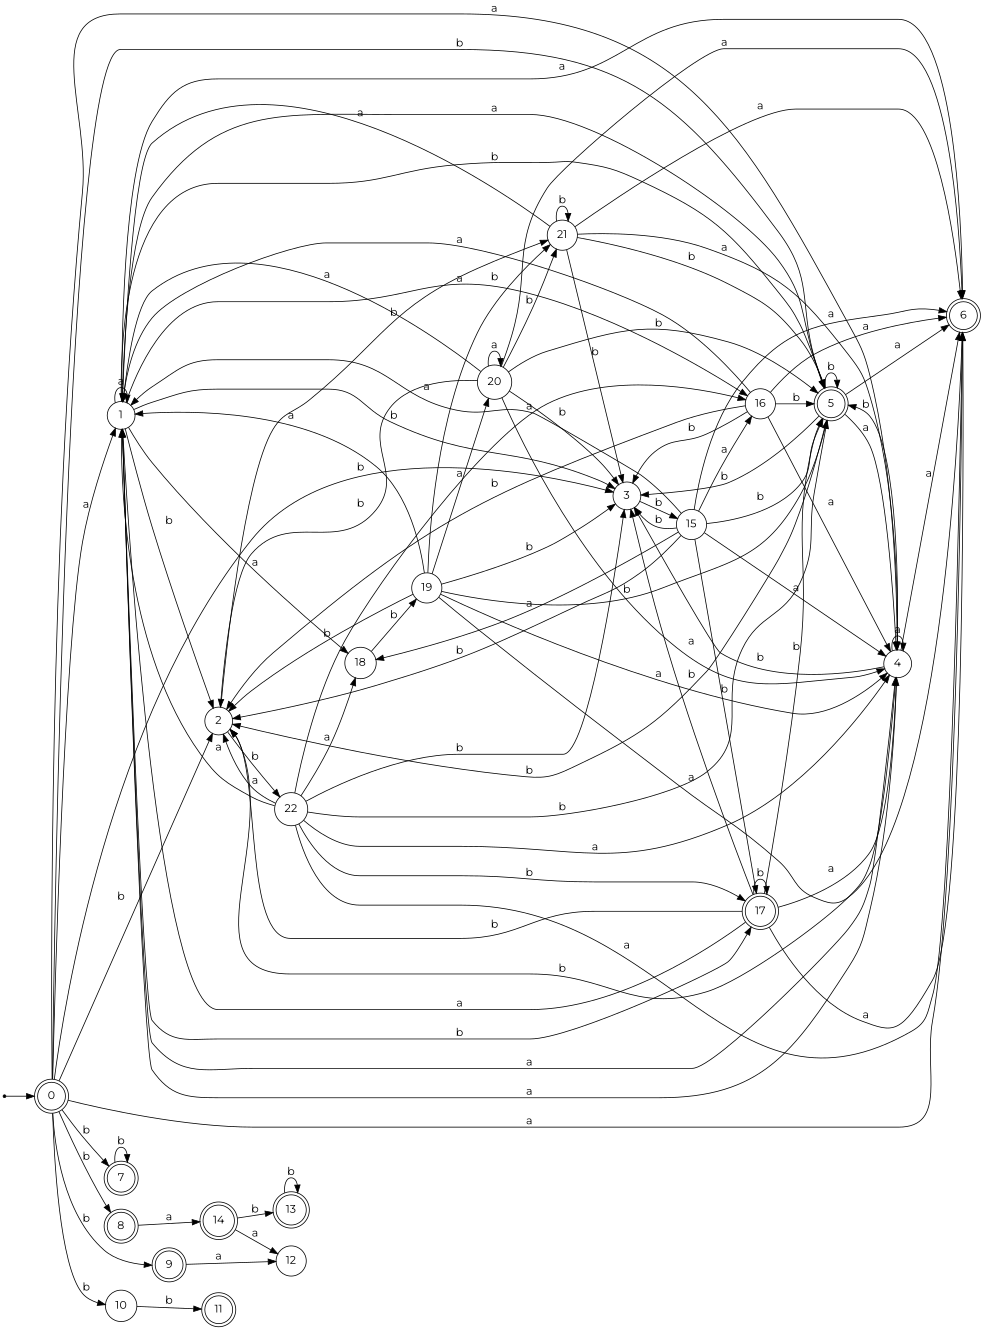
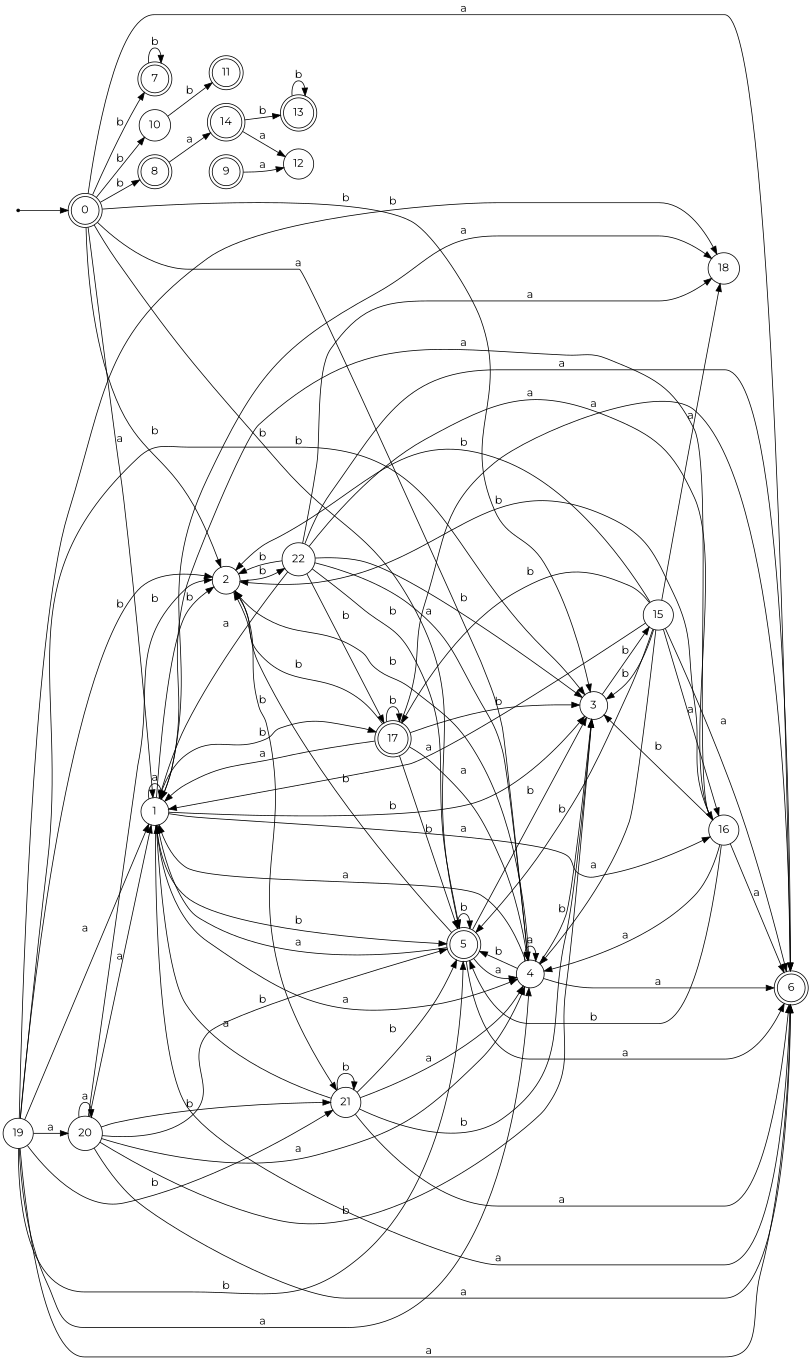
edge "18" -> "19": reversed
edge "22" -> "2": label "a" -> "b"
edge "0" -> "9": removed, label "b"
